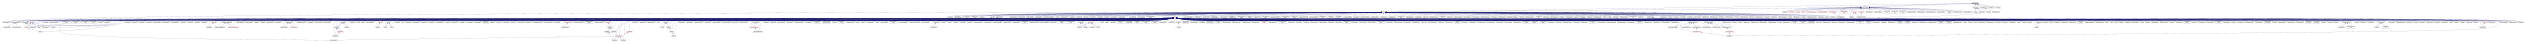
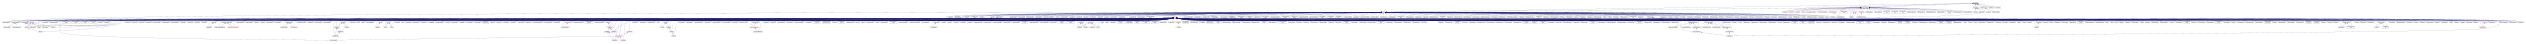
node "when_all_vectors_1623.cpp": removed
